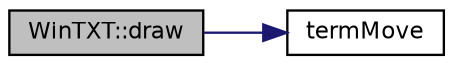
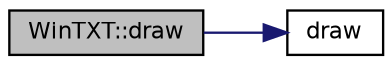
node "termMove": label "termMove" -> "draw"
